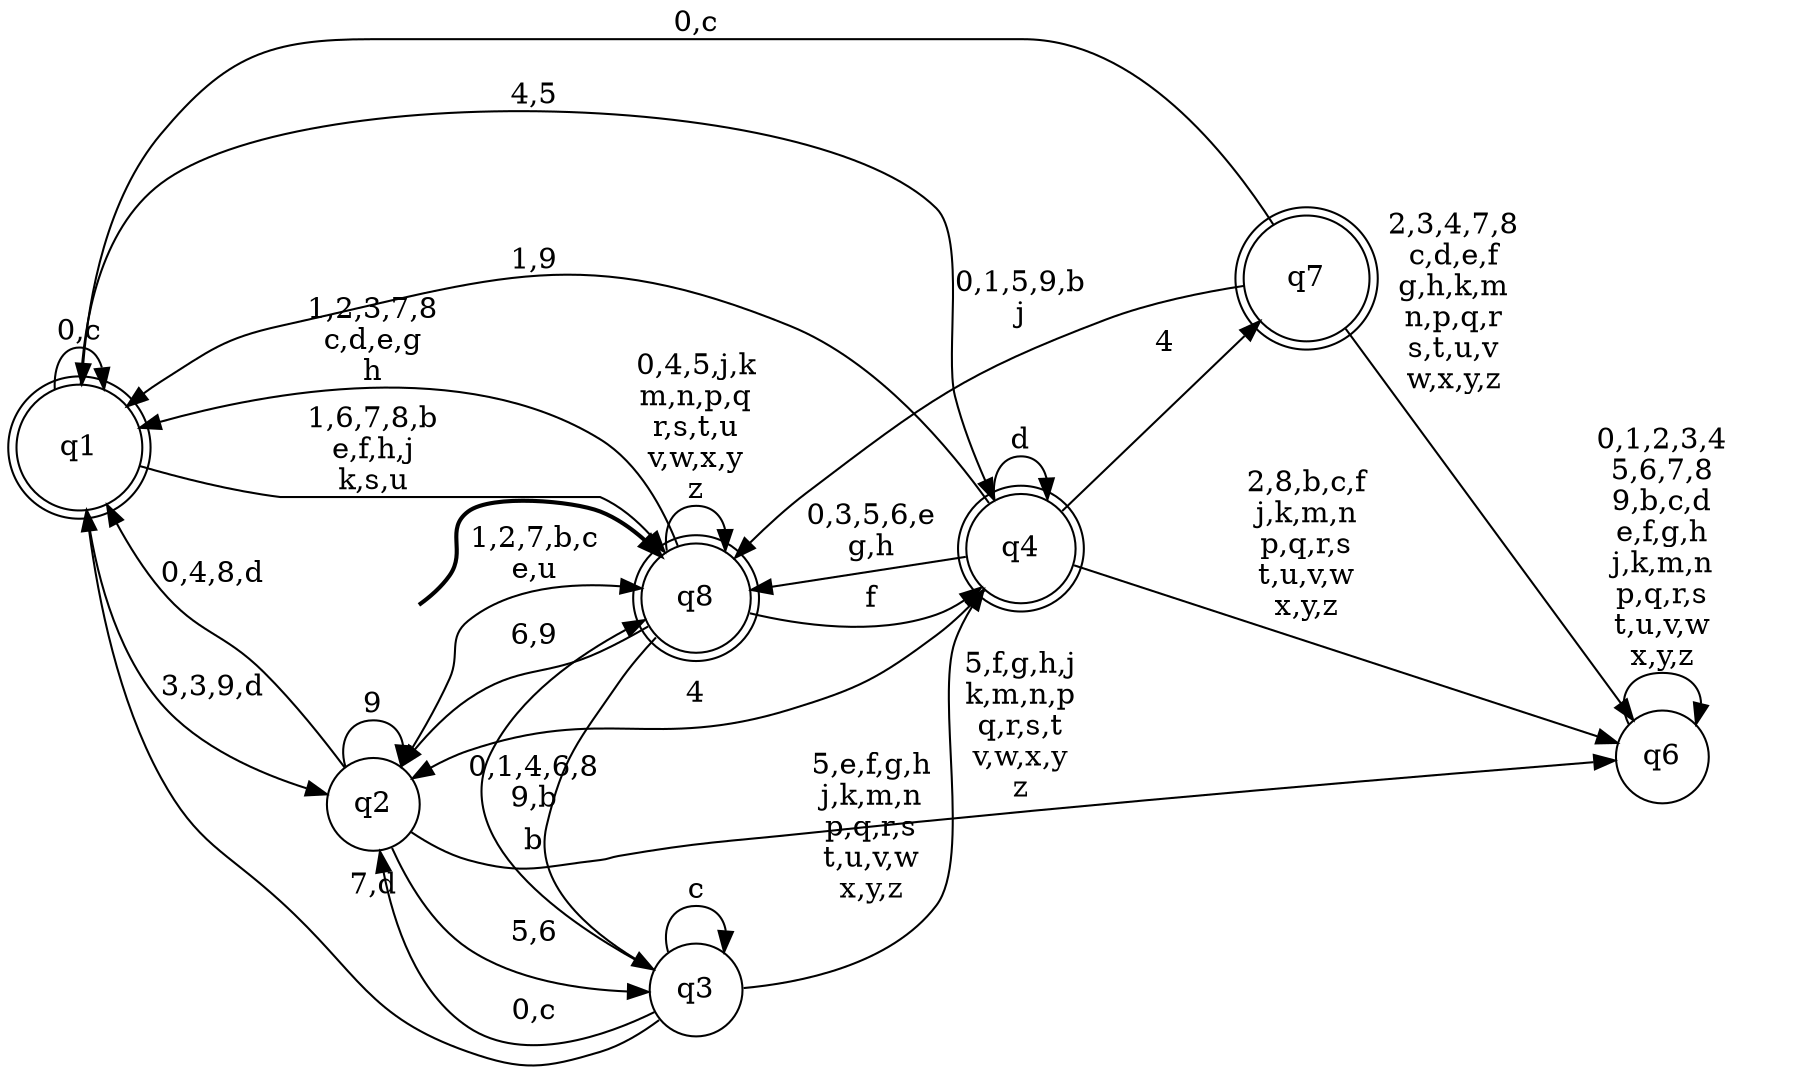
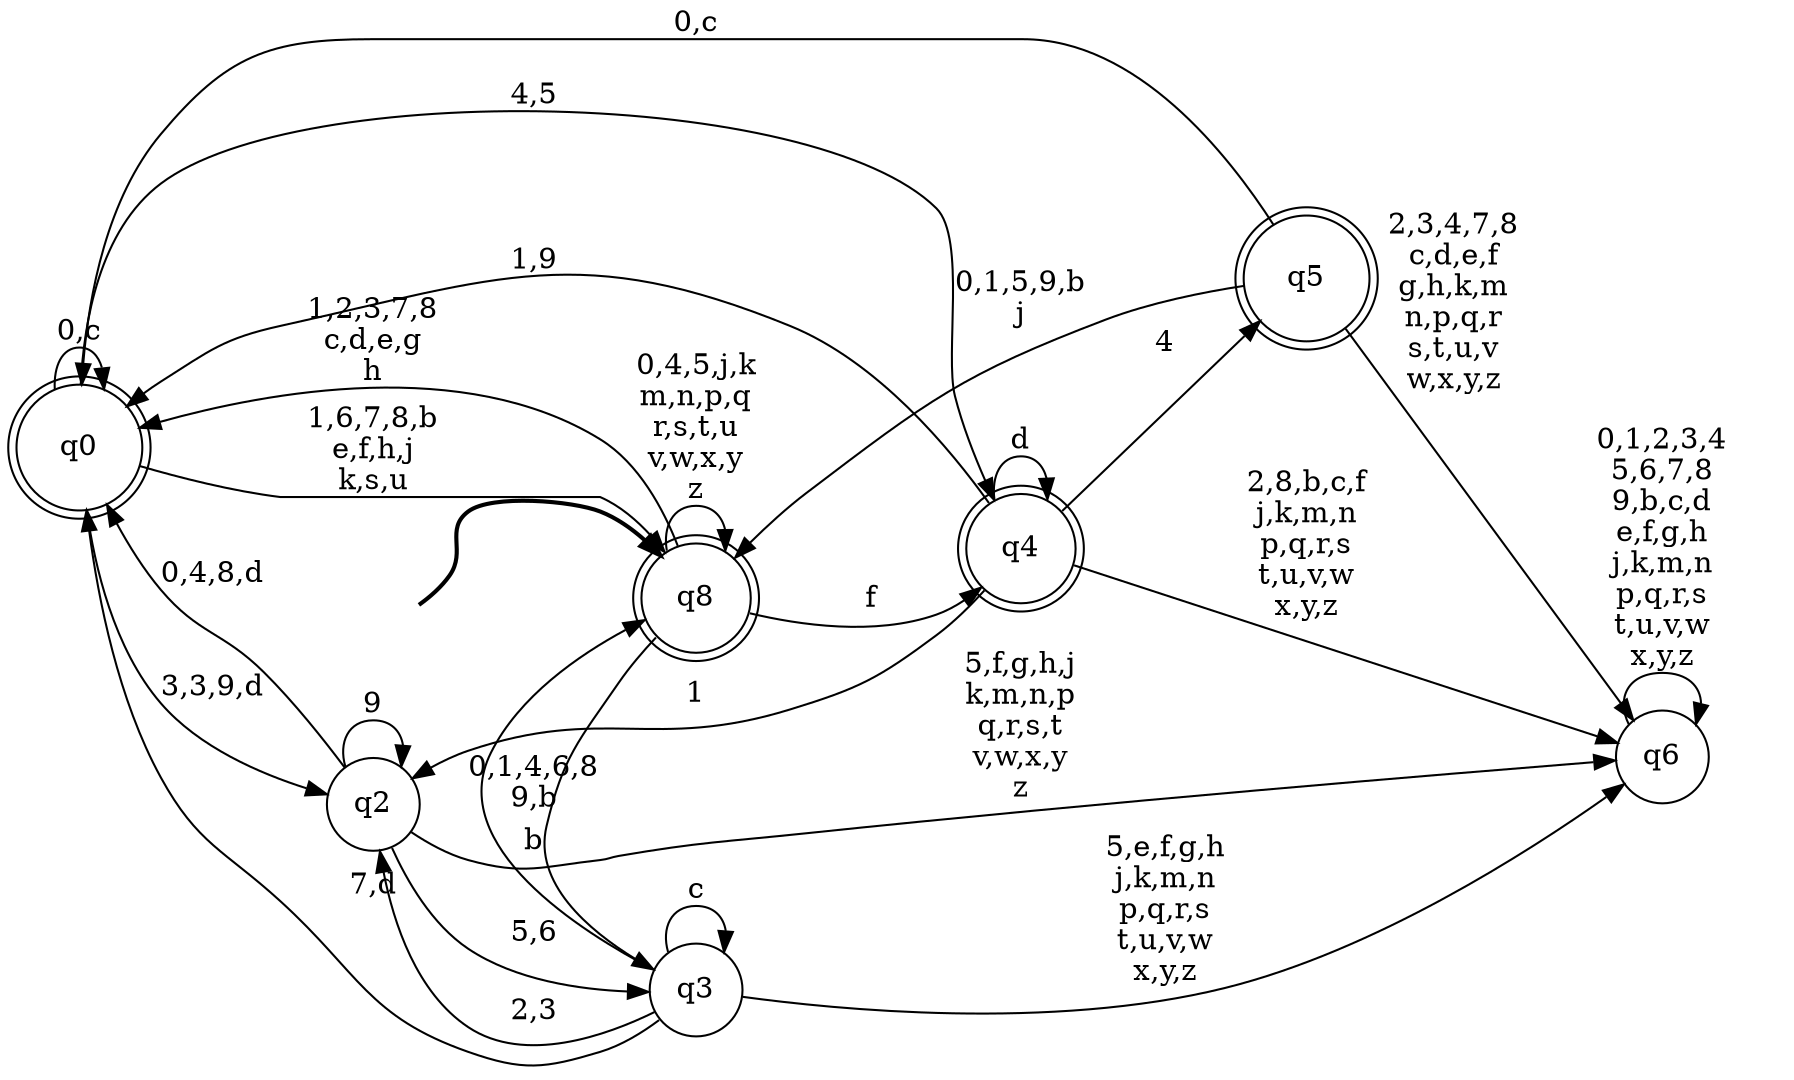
node "q7": label "q7" -> "q5"
node "q1": label "q1" -> "q0"
edge "q4" -> "q8": removed, label "0,3,5,6,e g,h"
edge "q2" -> "q8": removed, label "1,2,7,b,c e,u"
edge "q8" -> "q2": removed, label "6,9"
edge "q4" -> "q2": label "4" -> "1"
edge "q3" -> "q4": now "q3" -> "q6"
edge "q3" -> "q2": label "0,c" -> "2,3"
